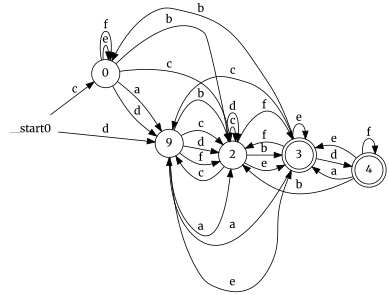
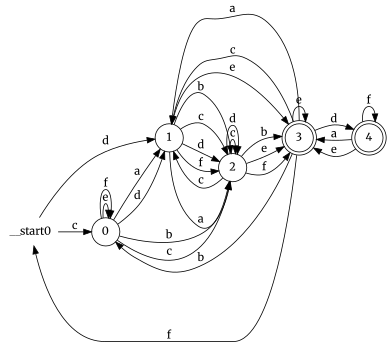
edge "3" -> "2": now "3" -> "__start0"
node "9": label "9" -> "1"
edge "4" -> "2": removed, label "b"
